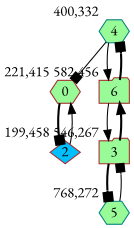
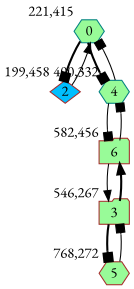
edge "4 400,332" -> "6 582,456": arrowhead normal -> box
edge "0 221,415" -> "4 400,332": added
edge "6 582,456" -> "4 400,332": style bold -> solid
node "0 221,415": color brown -> teal
node "5 768,272": color teal -> brown
